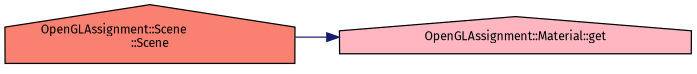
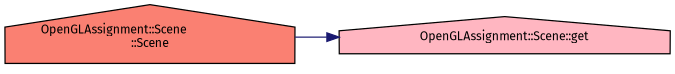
node "OpenGLAssignment::Material::get": label "OpenGLAssignment::Material::get" -> "OpenGLAssignment::Scene::get"
